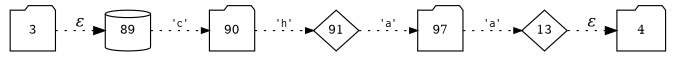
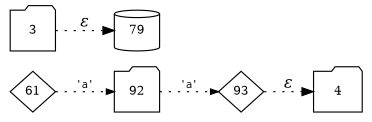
node "89": label "89" -> "79"
node "90": removed
node "91": label "91" -> "61"
node "97": label "97" -> "92"
node "13": label "13" -> "93"
